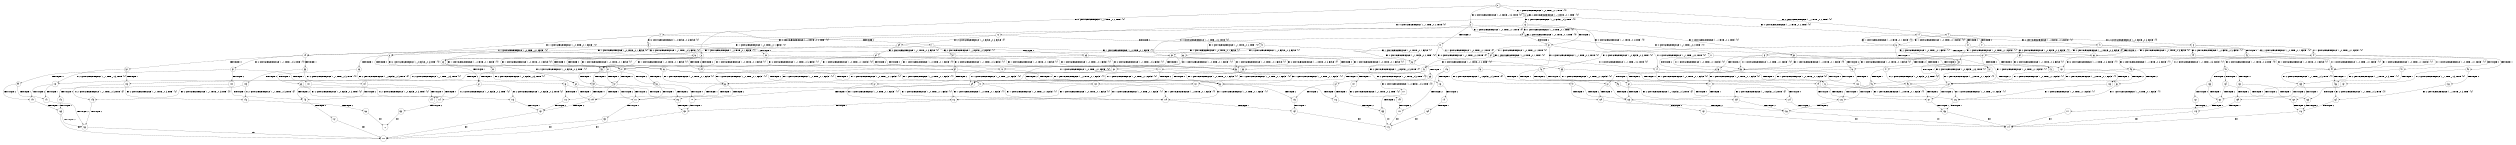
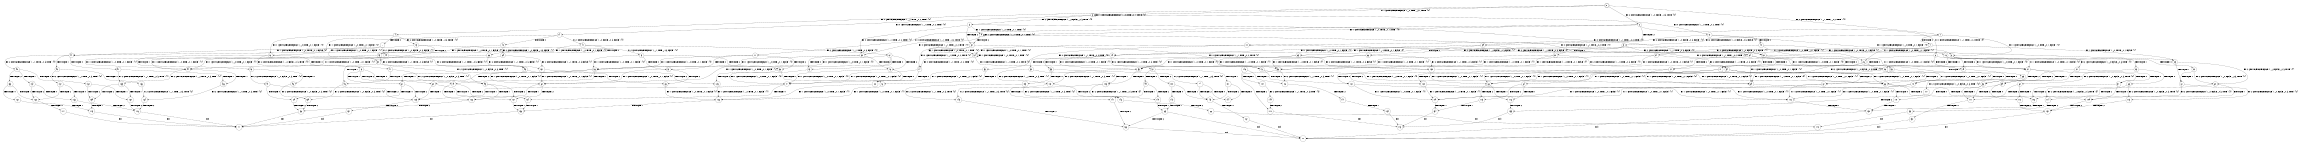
edge "16" -> "88": now "16" -> "48"
edge "69" -> "111": removed, label "TERMINATE !1"
edge "113" -> "151": label "TERMINATE !7" -> "TERMINATE !2"
